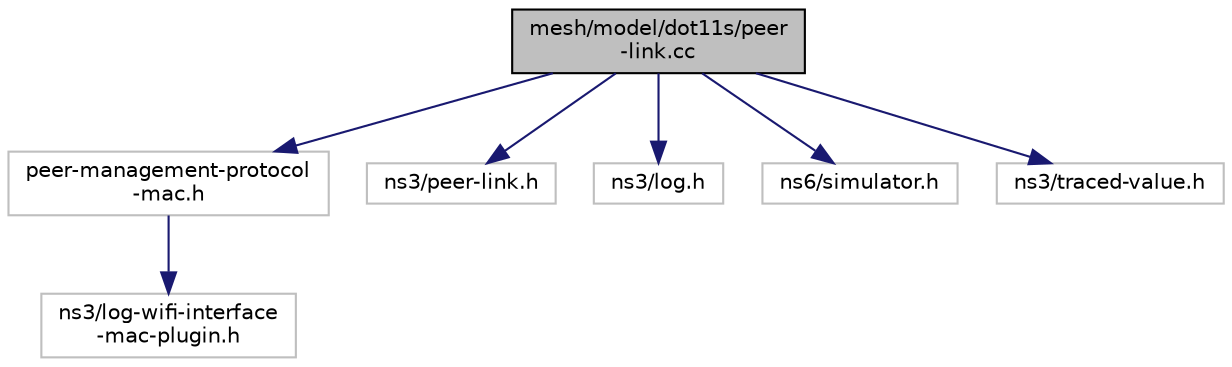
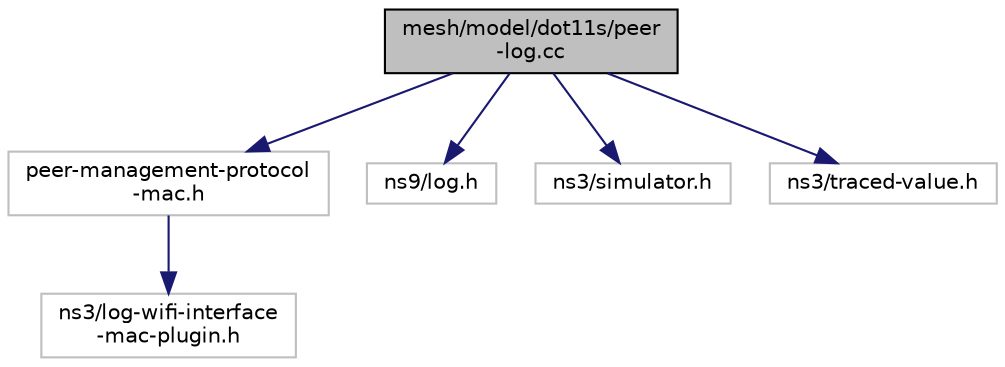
node "mesh/model/dot11s/peer -link.cc": label "mesh/model/dot11s/peer -link.cc" -> "mesh/model/dot11s/peer -log.cc"
node "ns3/peer-link.h": removed
node "ns3/log.h": label "ns3/log.h" -> "ns9/log.h"
node "ns6/simulator.h": label "ns6/simulator.h" -> "ns3/simulator.h"
